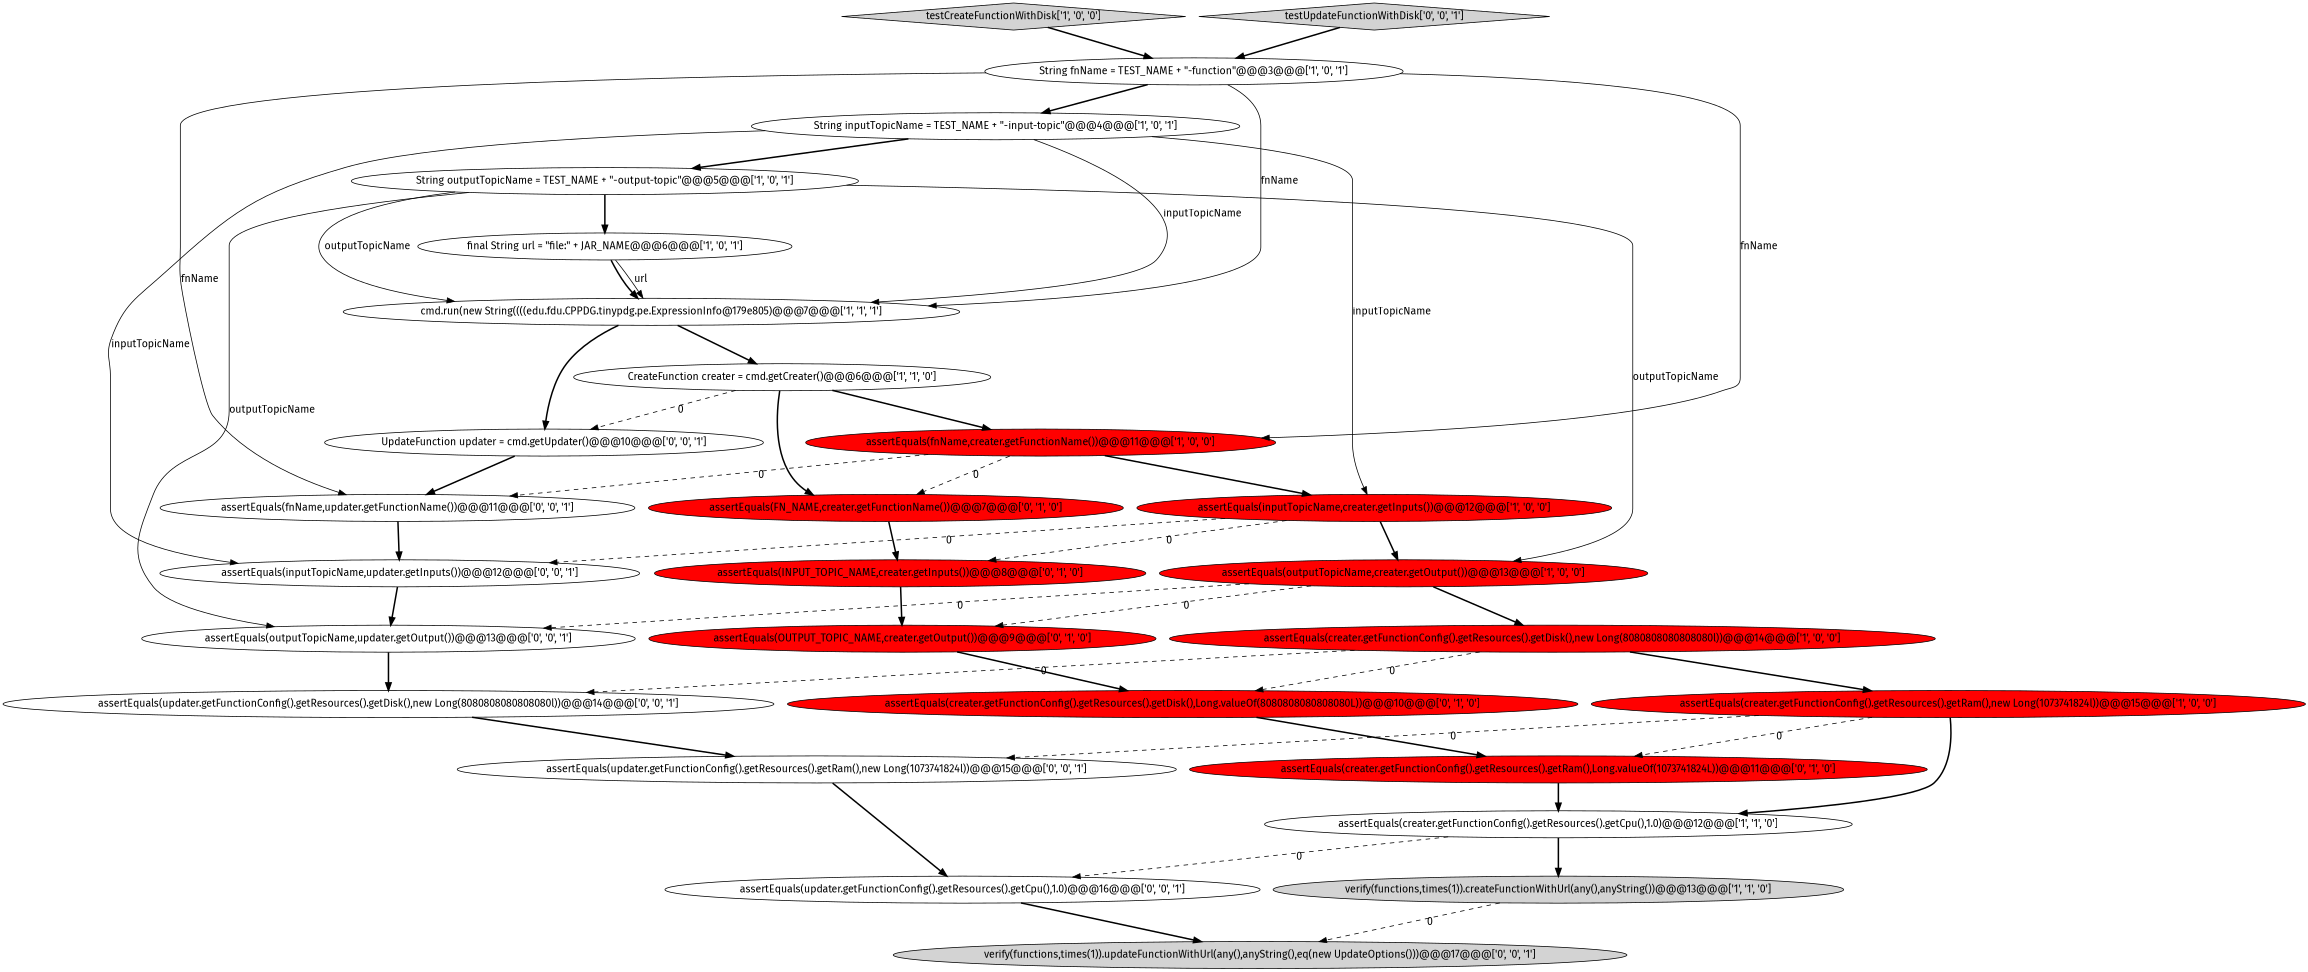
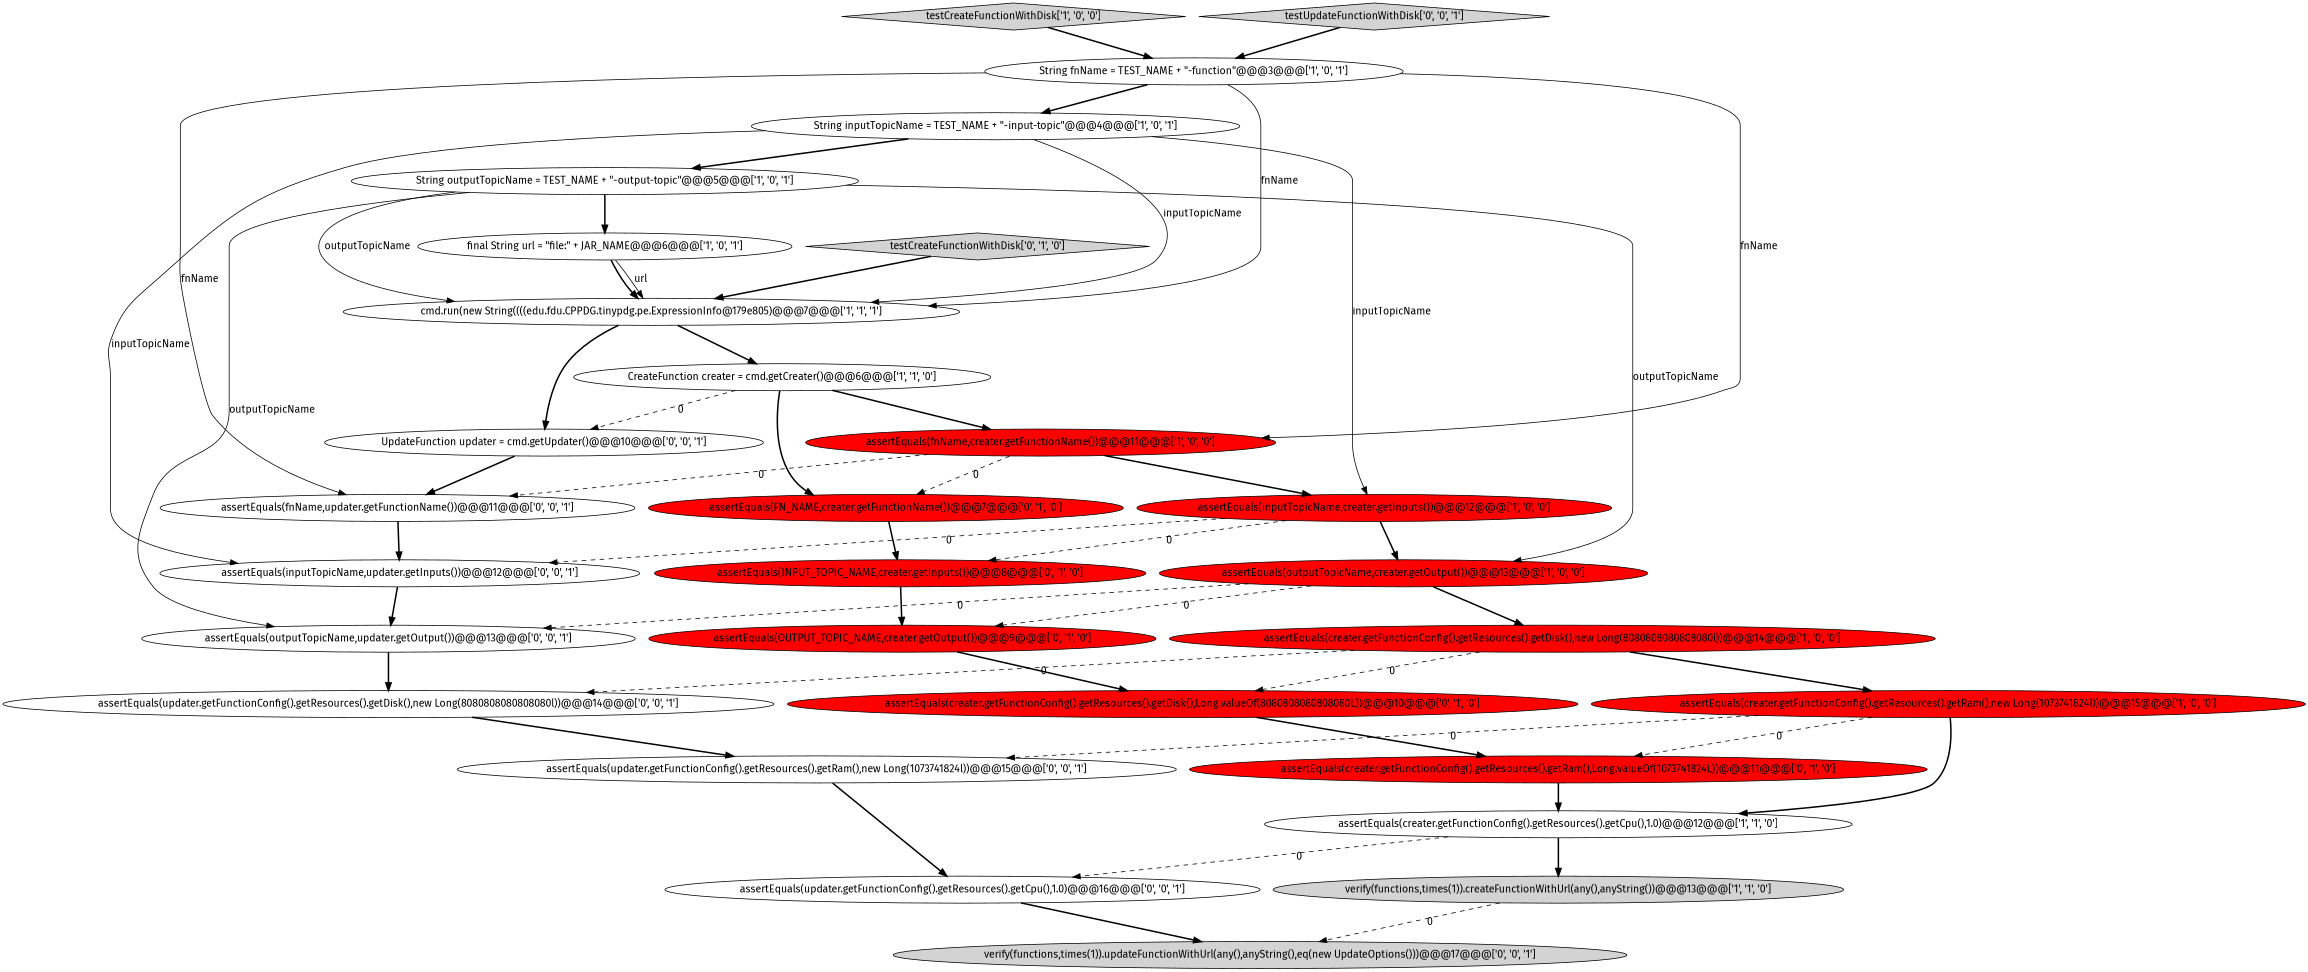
node "testCreateFunctionWithDisk['0', '1', '0']": added
